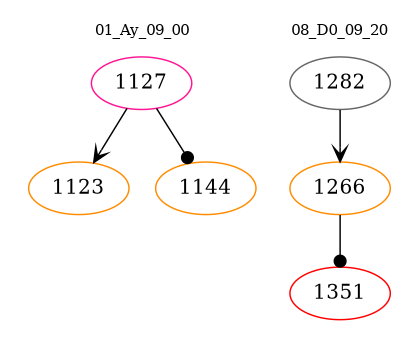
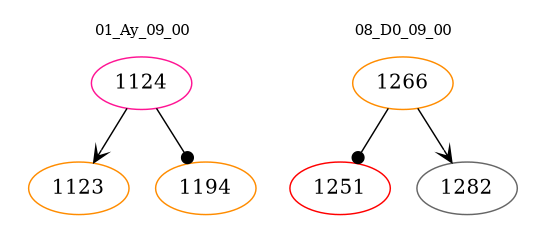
cluster "08_D0_09_20": label "08_D0_09_20" -> "08_D0_09_00"
node "1127": label "1127" -> "1124"
edge "1282" -> "1266": reversed
node "1144": label "1144" -> "1194"
node "1351": label "1351" -> "1251"
